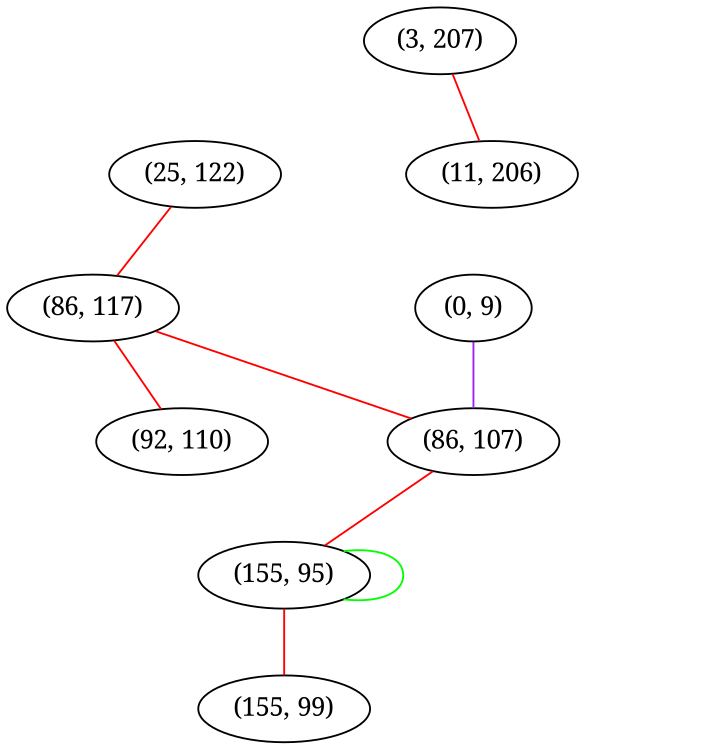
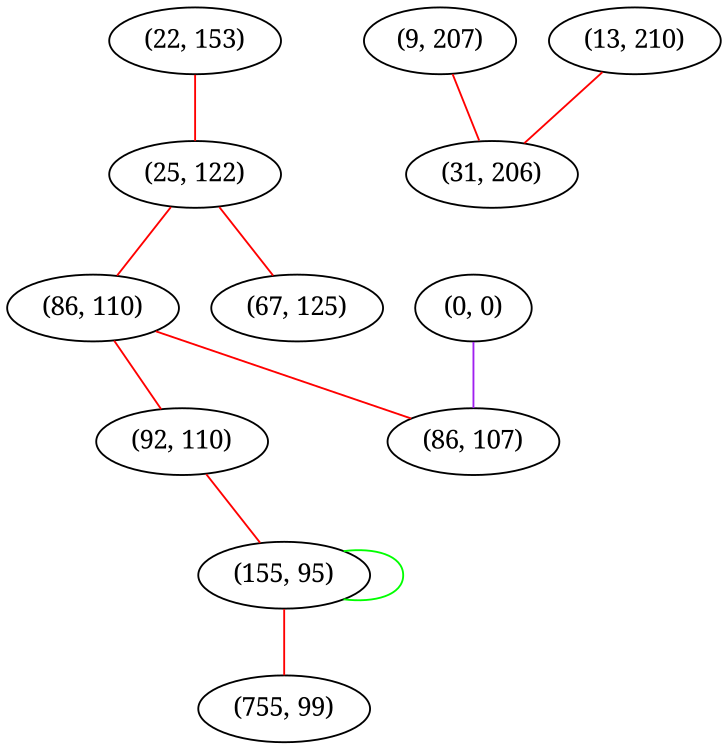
node "(22, 153)": added
node "(3, 207)": label "(3, 207)" -> "(9, 207)"
node "(13, 210)": added
node "(11, 206)": label "(11, 206)" -> "(31, 206)"
node "(86, 117)": label "(86, 117)" -> "(86, 110)"
node "(67, 125)": added
node "(0, 9)": label "(0, 9)" -> "(0, 0)"
edge "(86, 107)" -- "(155, 95)": now "(92, 110)" -- "(155, 95)"
node "(155, 99)": label "(155, 99)" -> "(755, 99)"
